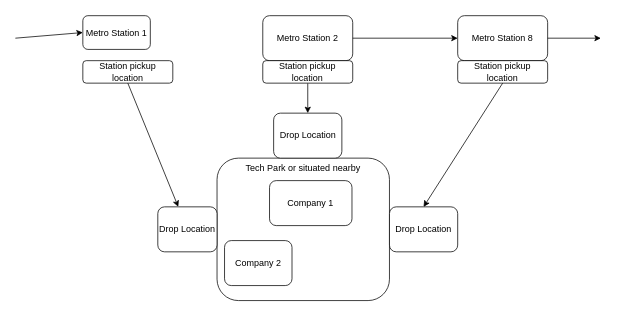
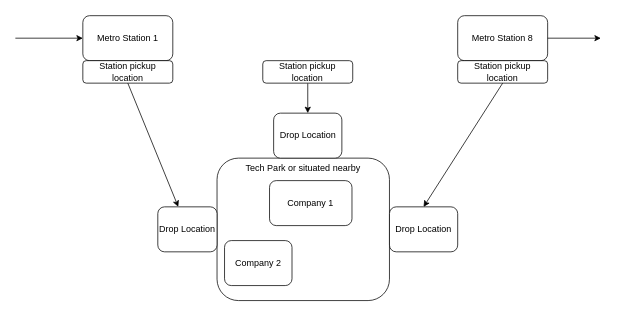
node "Metro Station 1": size 68x34 -> 90x45
node "Metro Station 2": removed
edge "Metro Station 2" -> "Metro Station 8": removed
